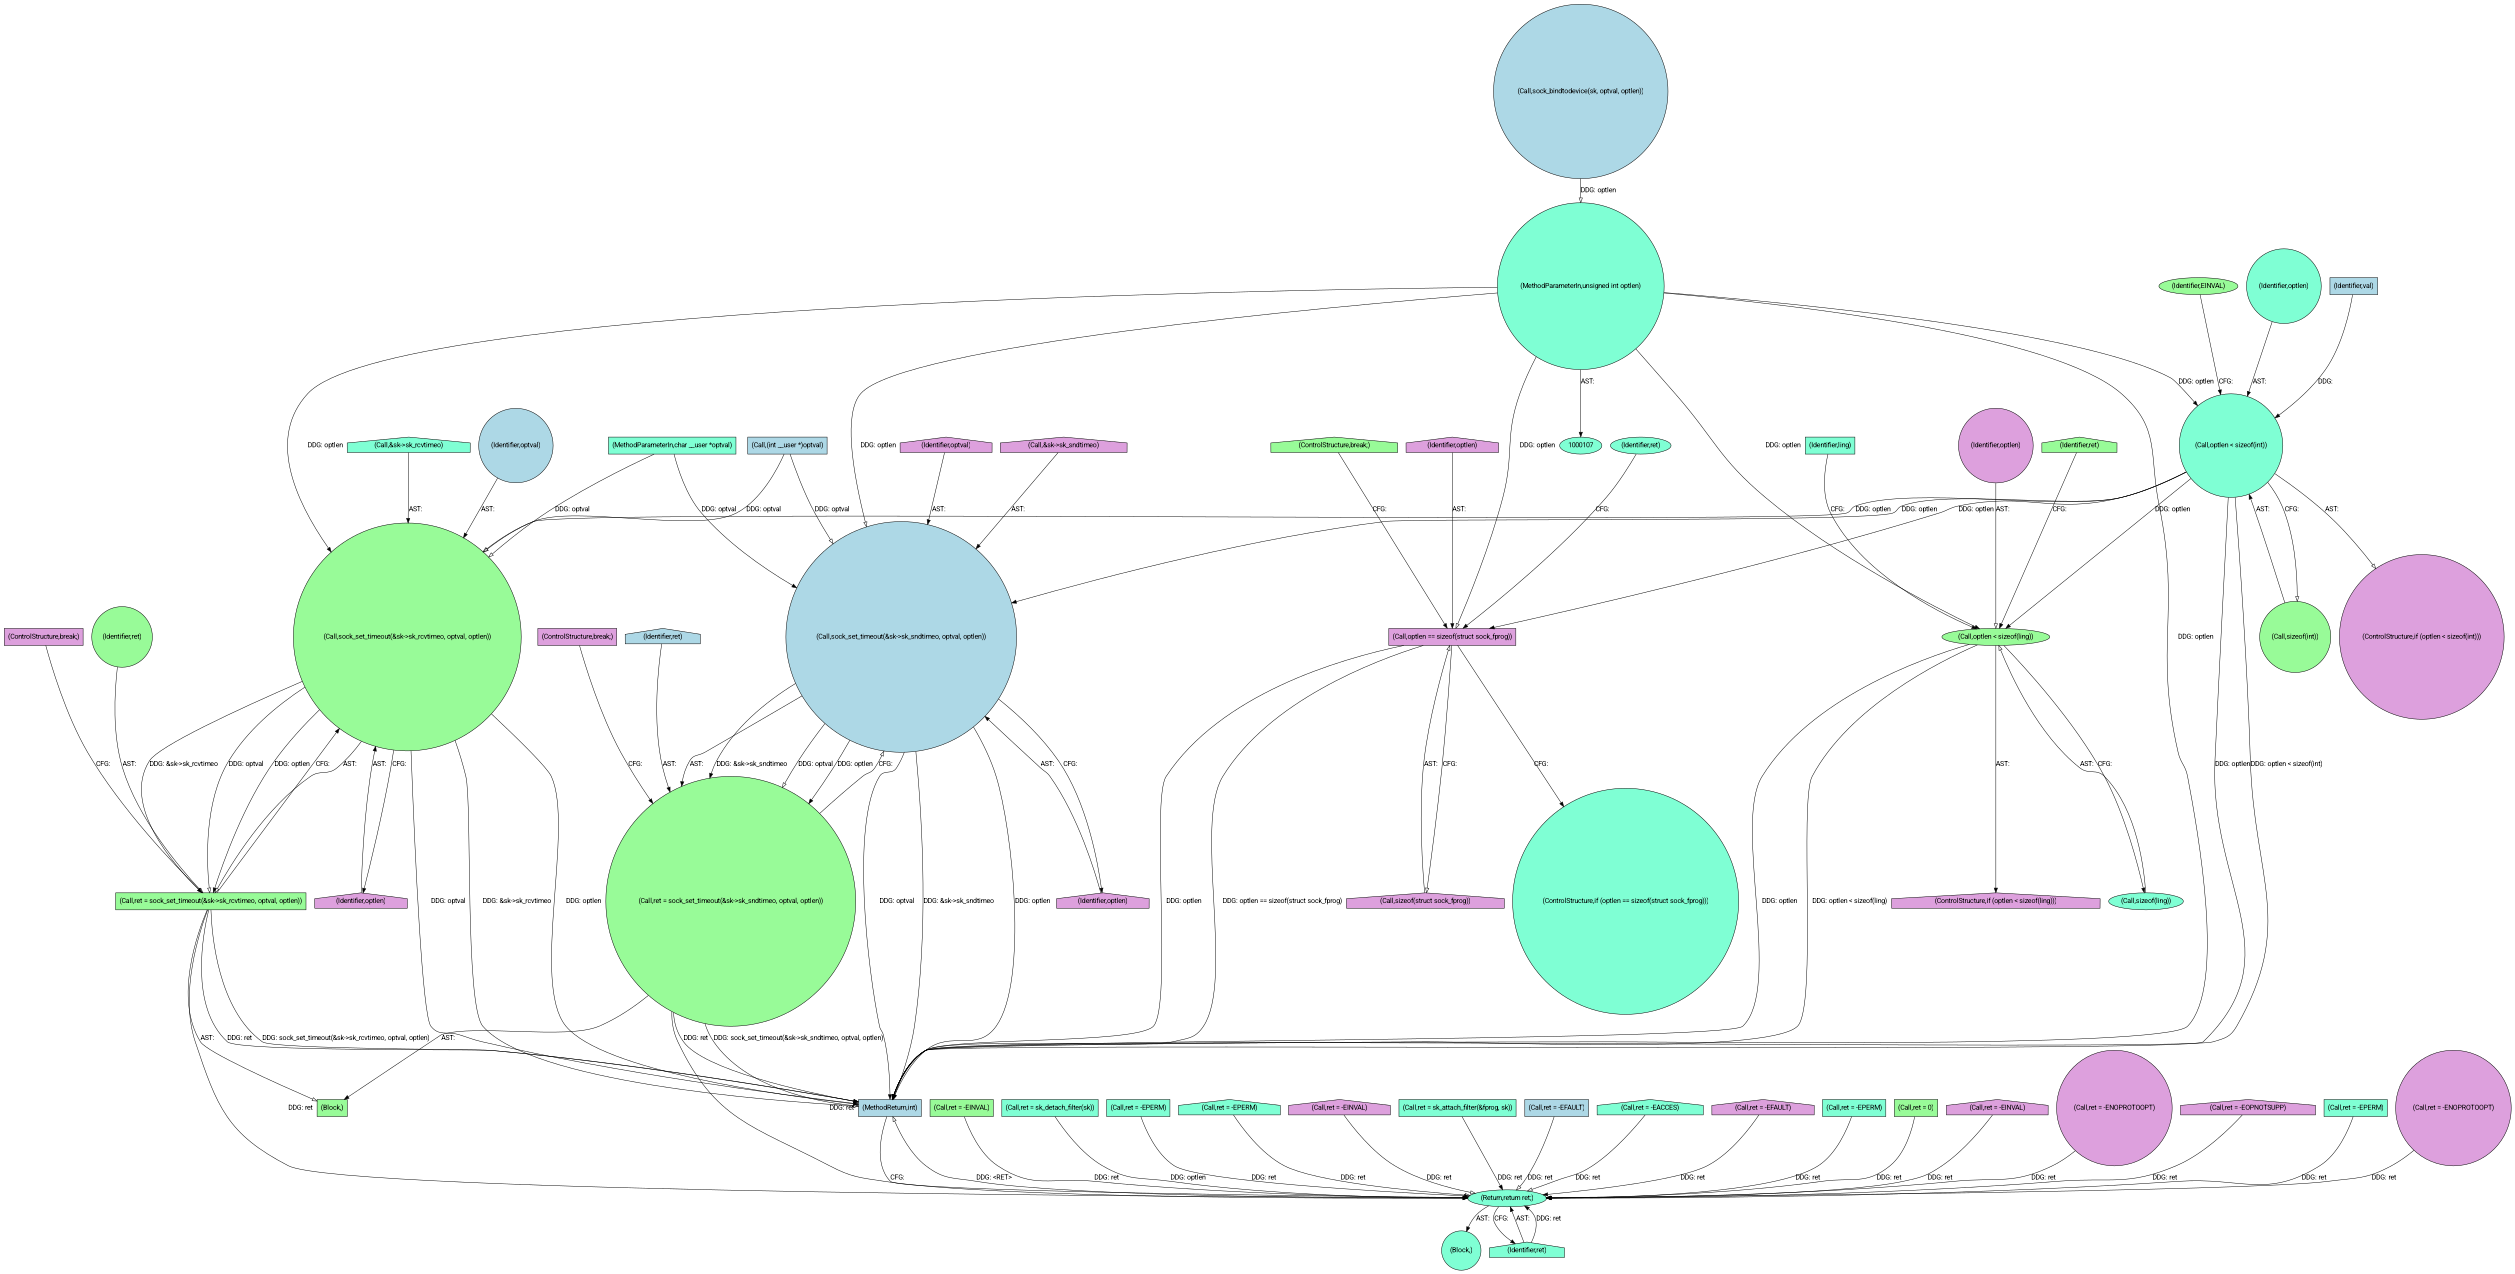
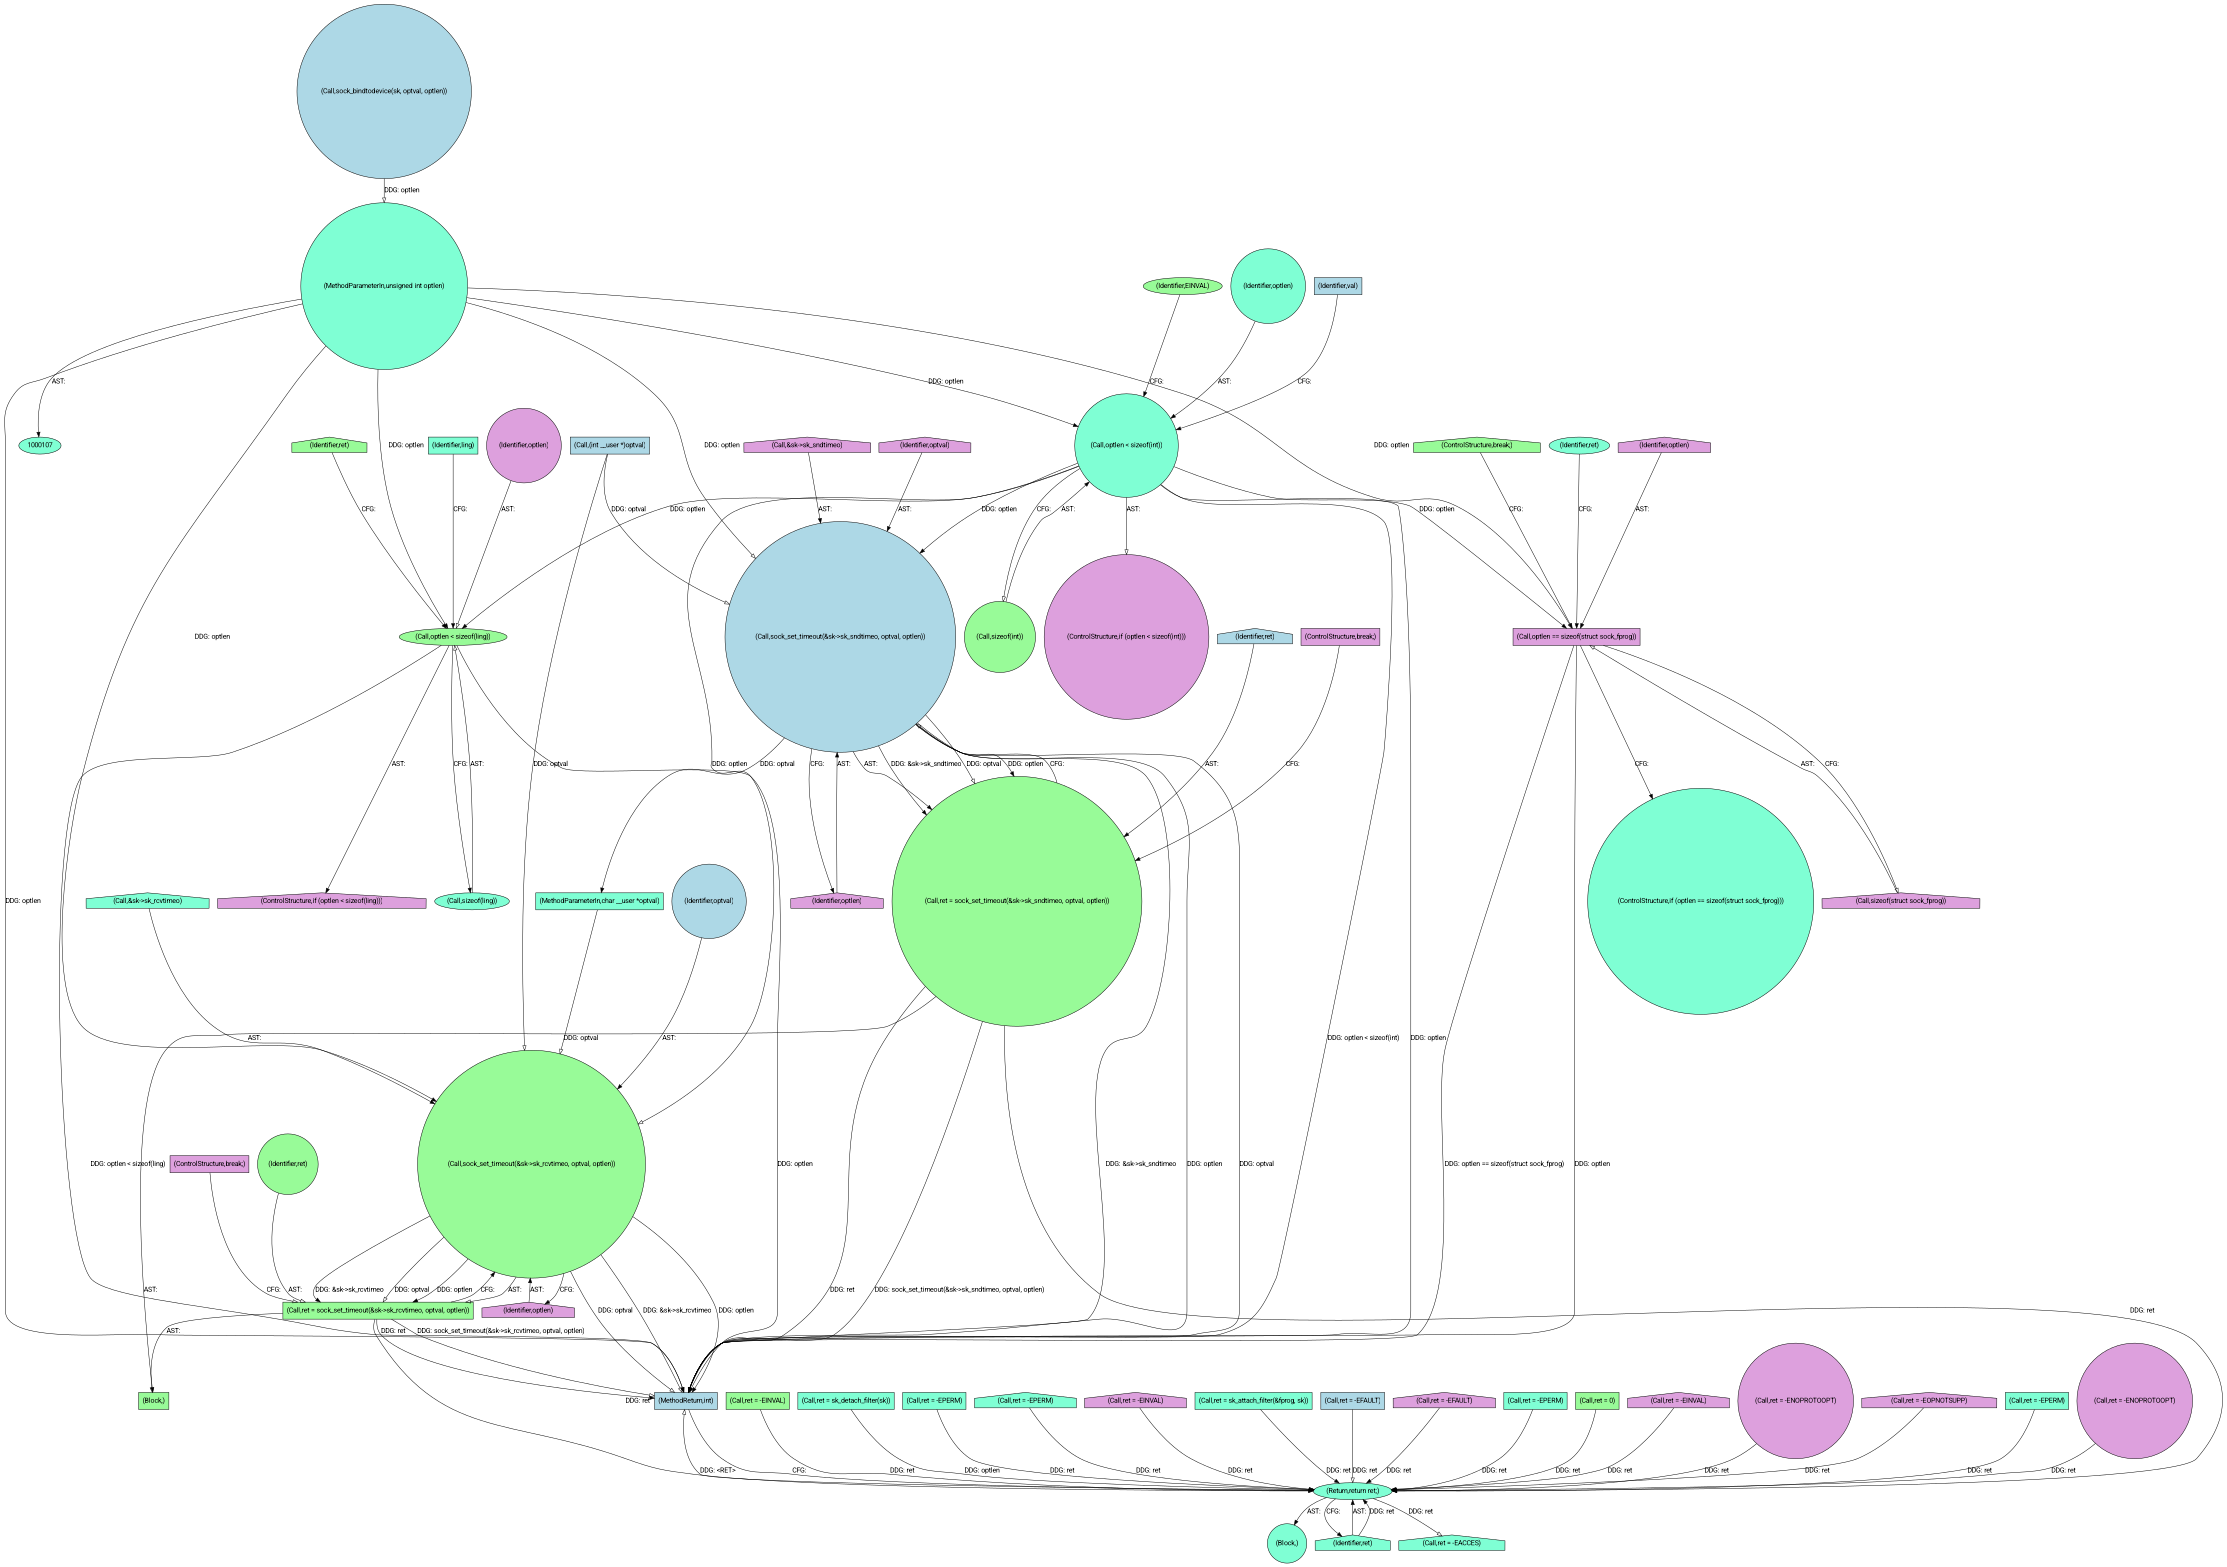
edge "(Identifier,val)" -> "(Call,optlen < sizeof(int))": label "DDG: " -> "CFG: "
edge "(MethodParameterIn,char __user *optval)" -> "(Call,sock_set_timeout(&sk->sk_sndtimeo, optval, optlen))": reversed
edge "(Call,ret = -EACCES)" -> "(Return,return ret;)": reversed
